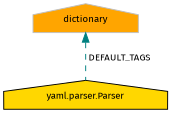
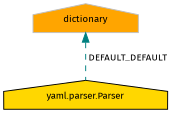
edge "yaml.parser.Parser" -> "dictionary": label " DEFAULT_TAGS" -> " DEFAULT_DEFAULT"
